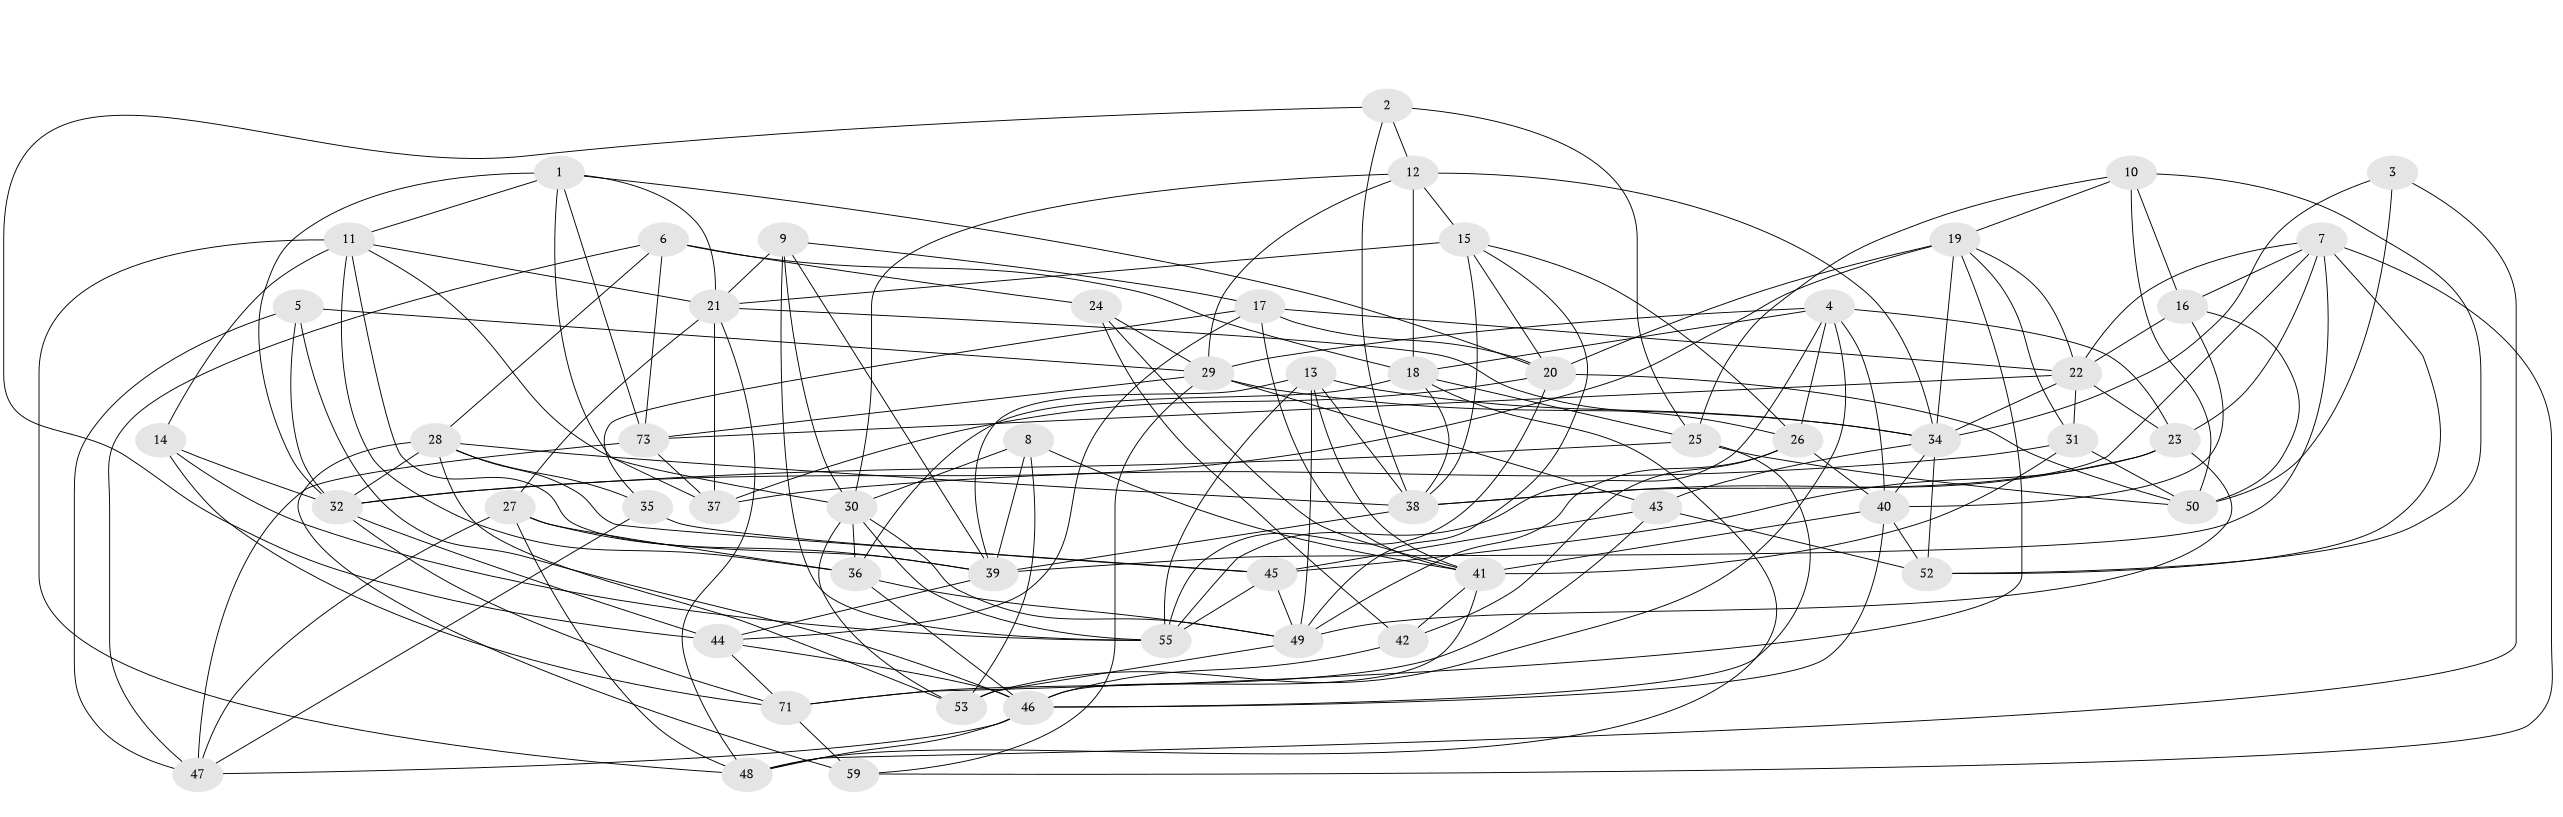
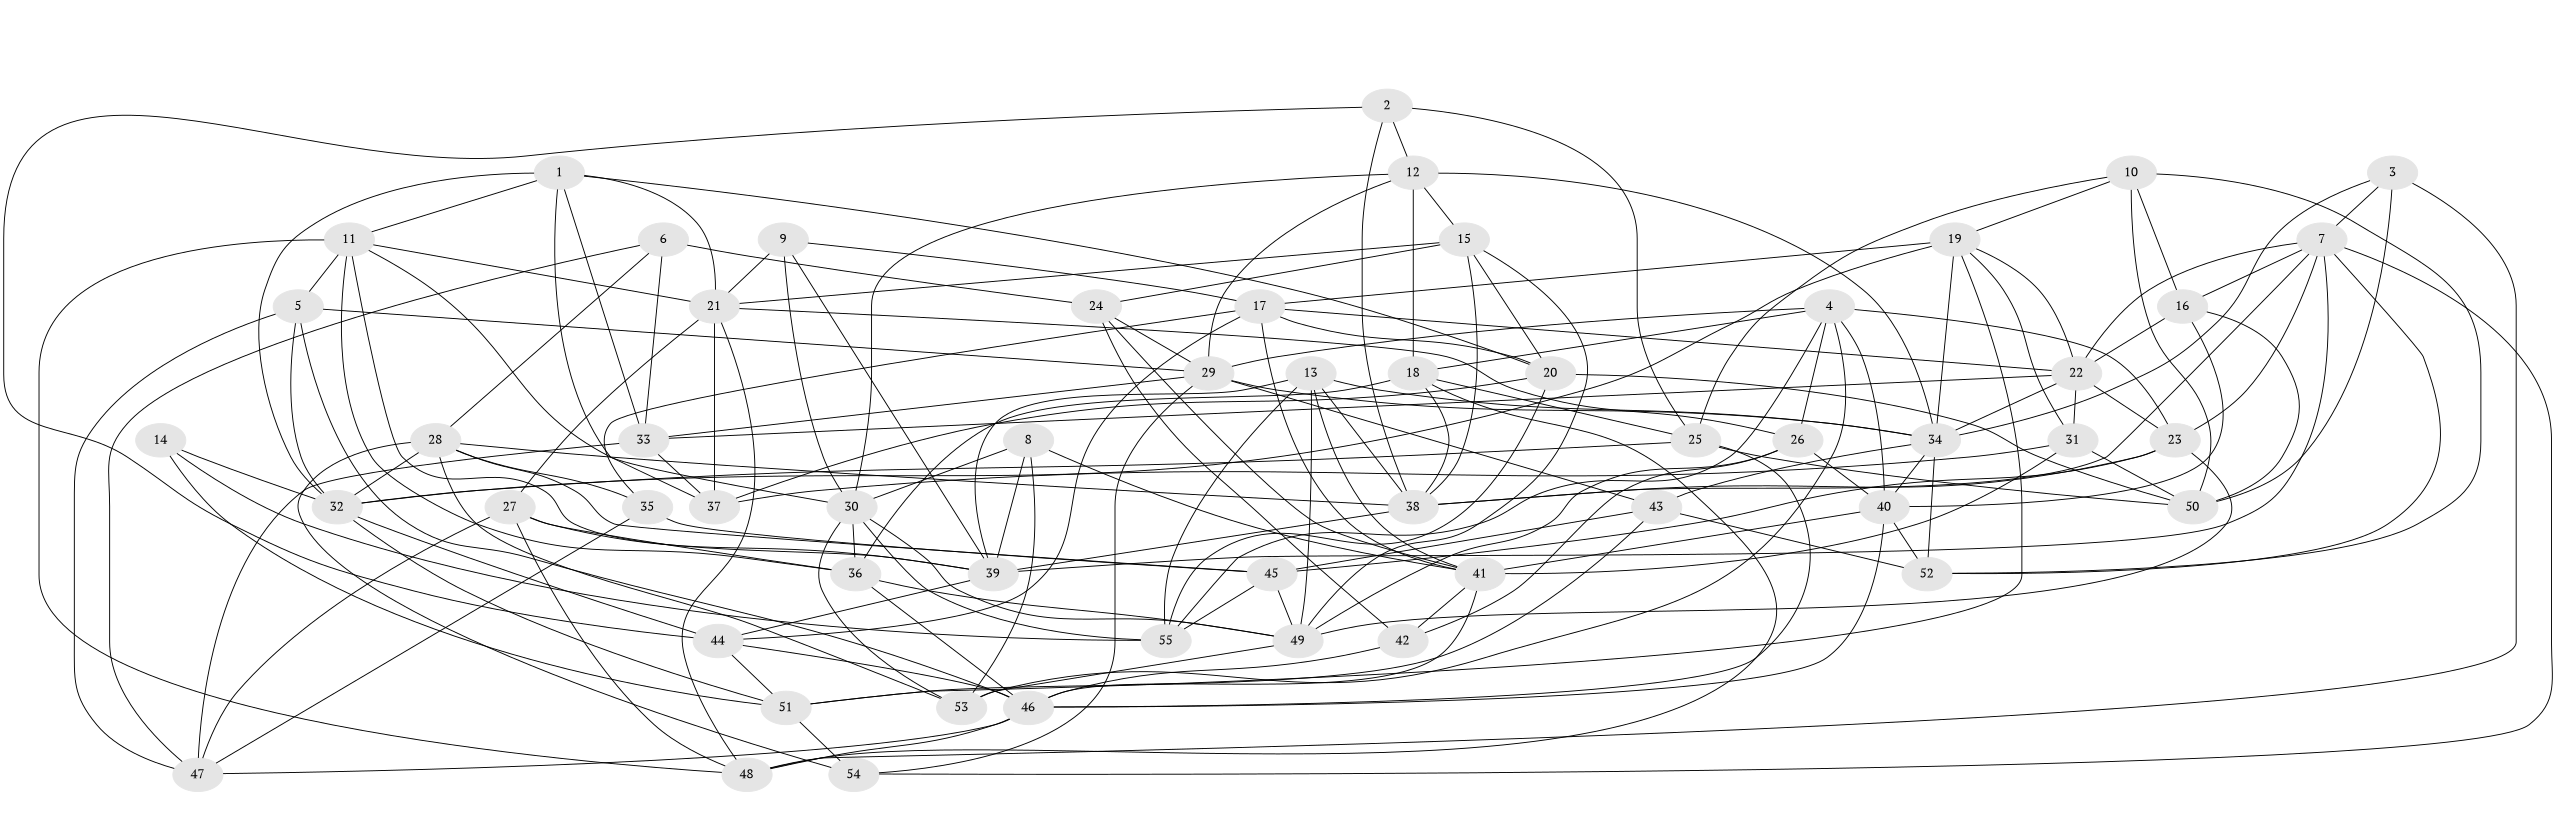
edge "3" -- "7": added
edge "6" -- "18": removed
edge "19" -- "20": now "19" -- "17"
edge "15" -- "26": now "15" -- "24"
edge "11" -- "14": now "11" -- "5"
node "73": label "73" -> "33"
edge "9" -- "55": removed
node "71": label "71" -> "51"
node "59": label "59" -> "54"
